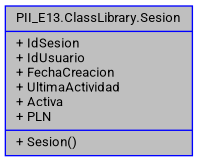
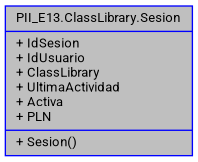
node "PII_E13.ClassLibrary.Sesion": text "+ FechaCreacion" -> "+ ClassLibrary"
